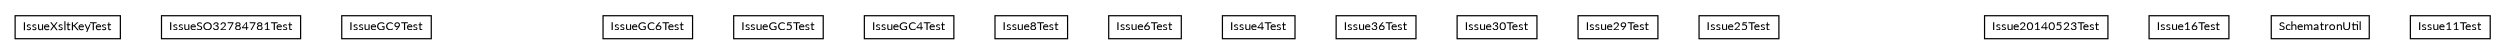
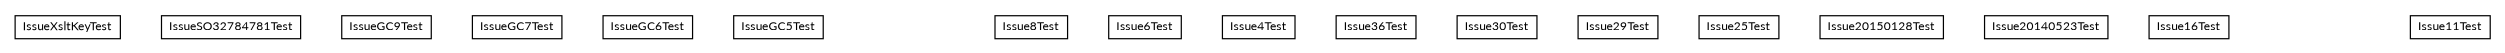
node "IssueGC7Test": added
node "IssueGC4Test": removed
node "Issue20150128Test": added
node "SchematronUtil": removed
